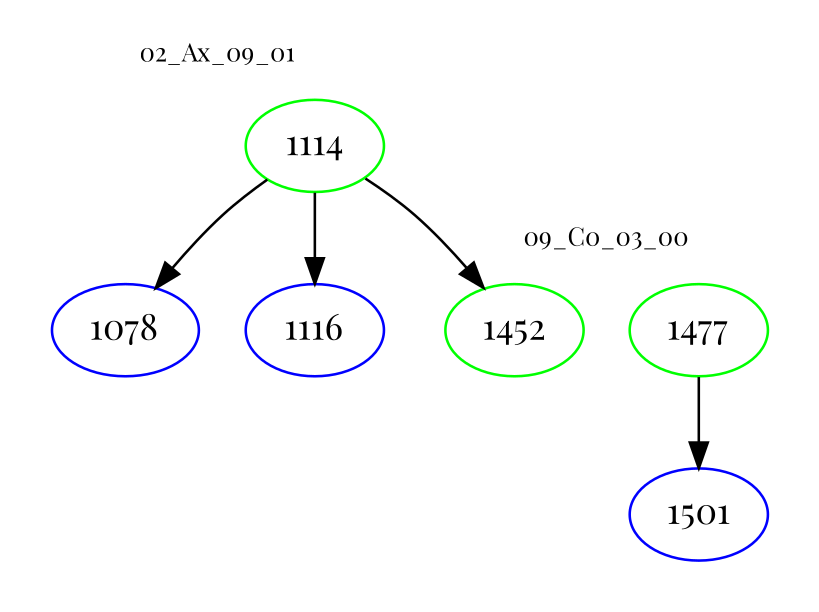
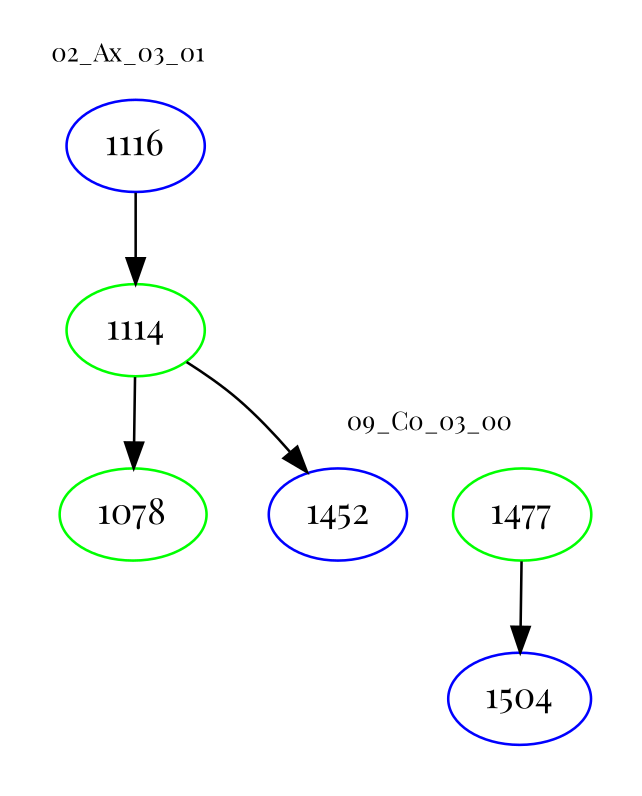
cluster "02_Ax_09_01": label "02_Ax_09_01" -> "02_Ax_03_01"
edge "1114" -> "1116": reversed
node "1078": color blue -> green
node "1452": color green -> blue
node "1501": label "1501" -> "1504"
